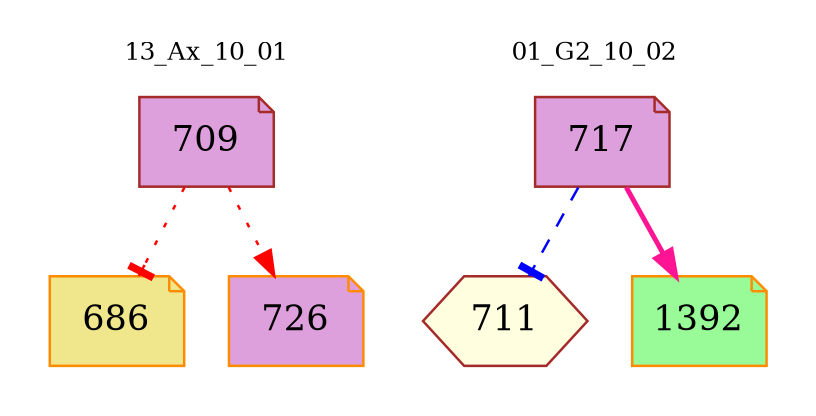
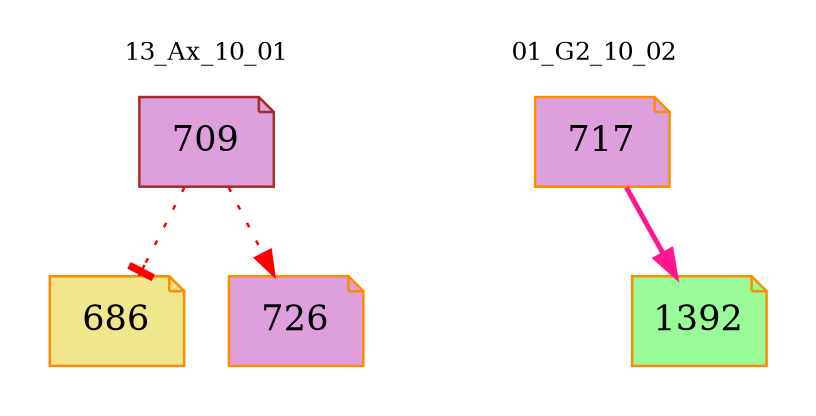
node "717": color brown -> darkorange
node "711": removed
